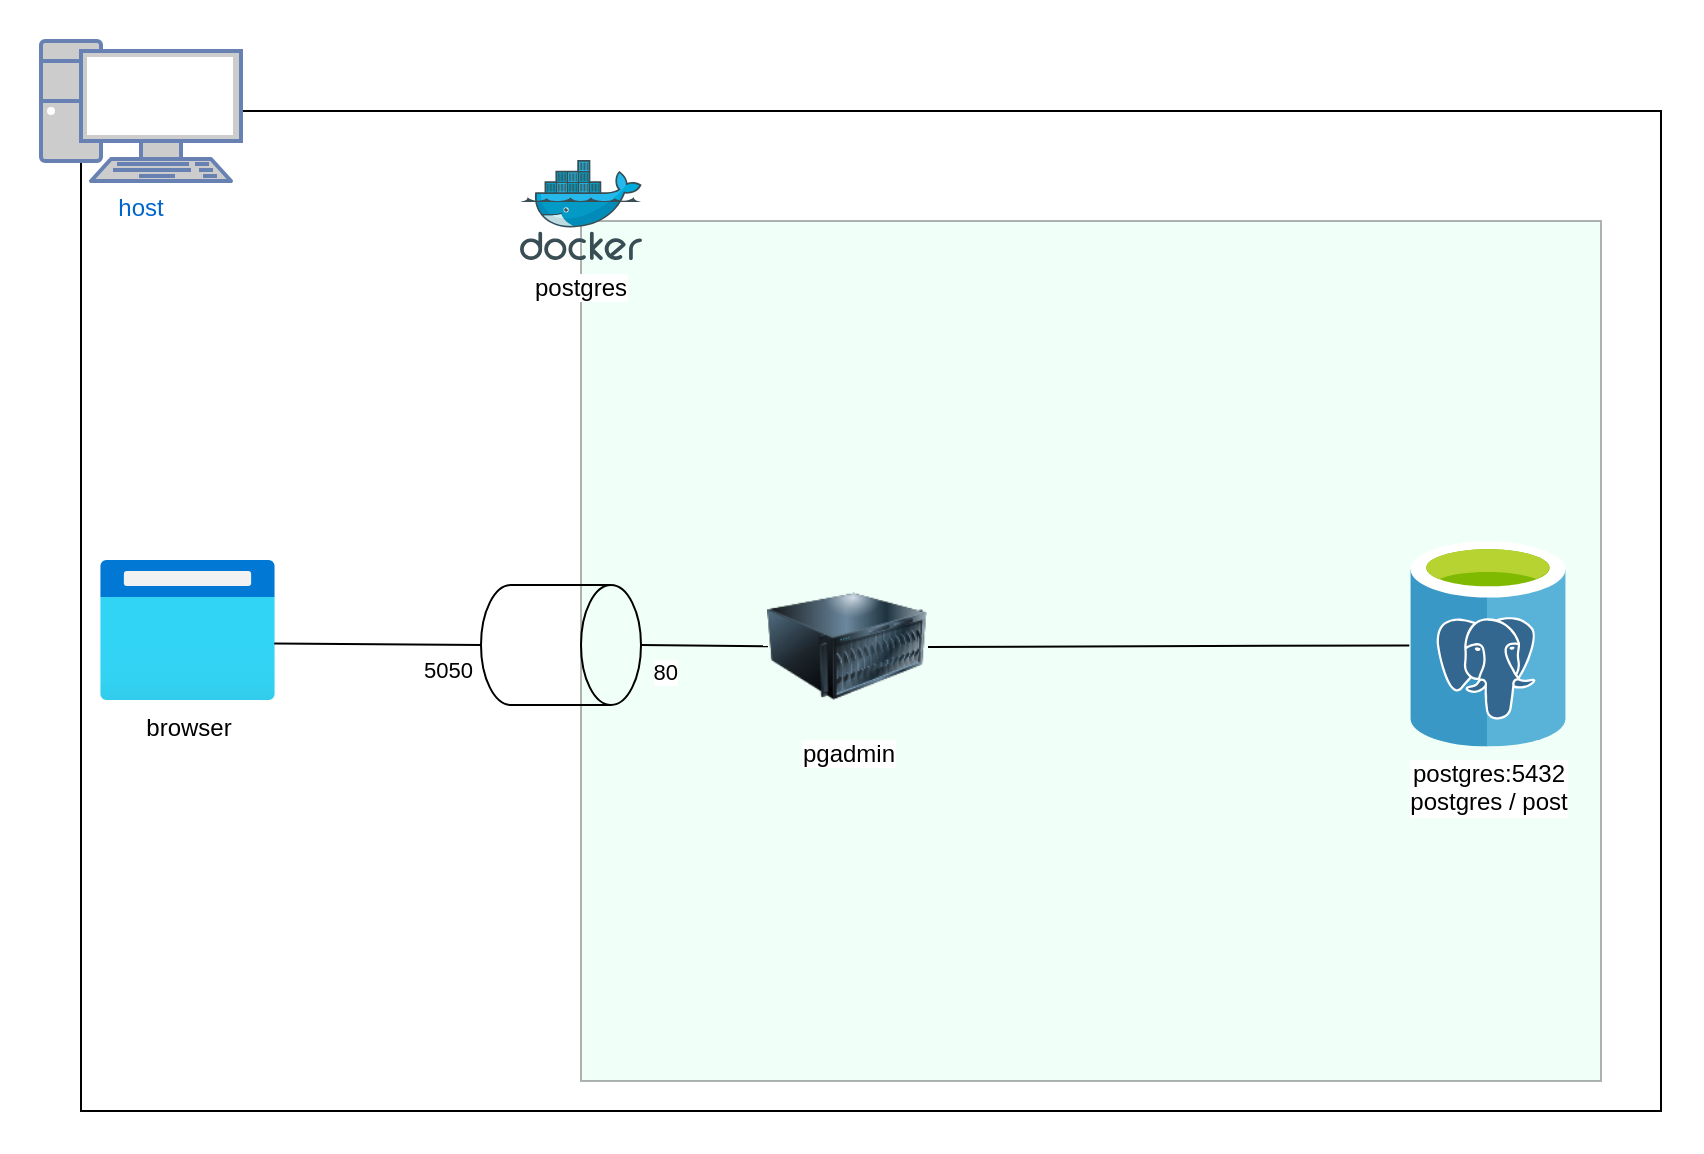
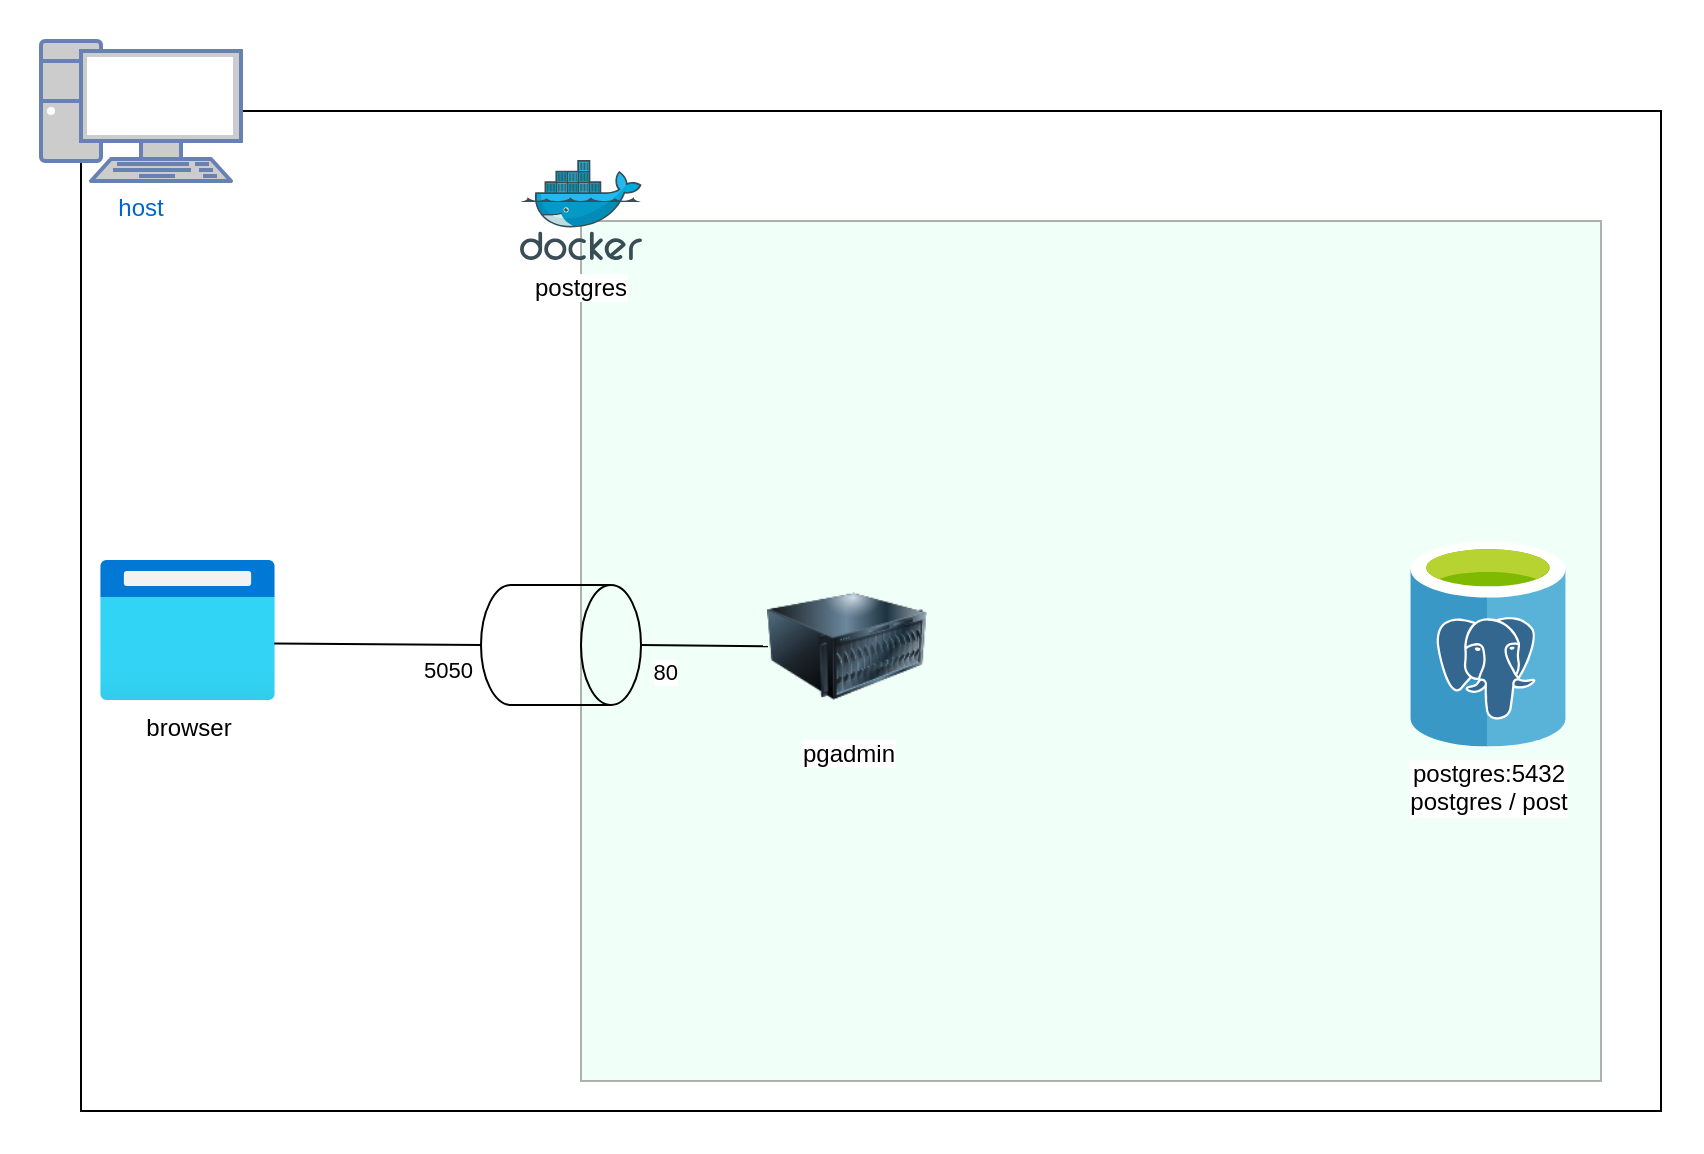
edge "postgres:5432 postgres / post" -- "pgadmin": removed
